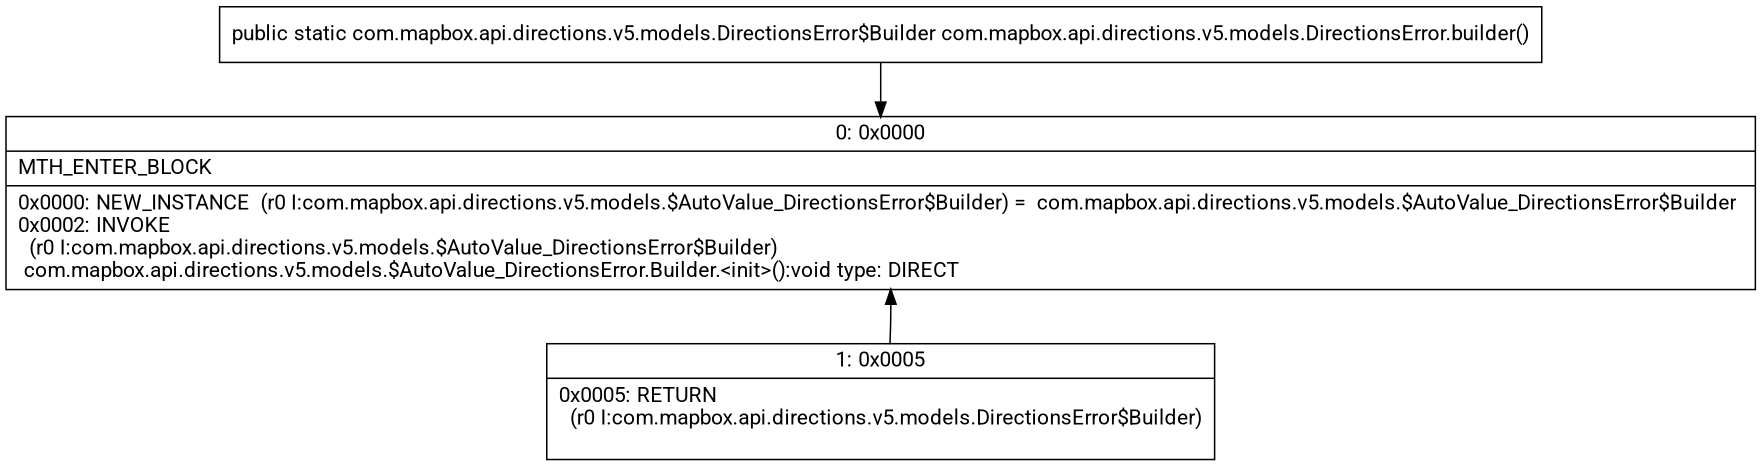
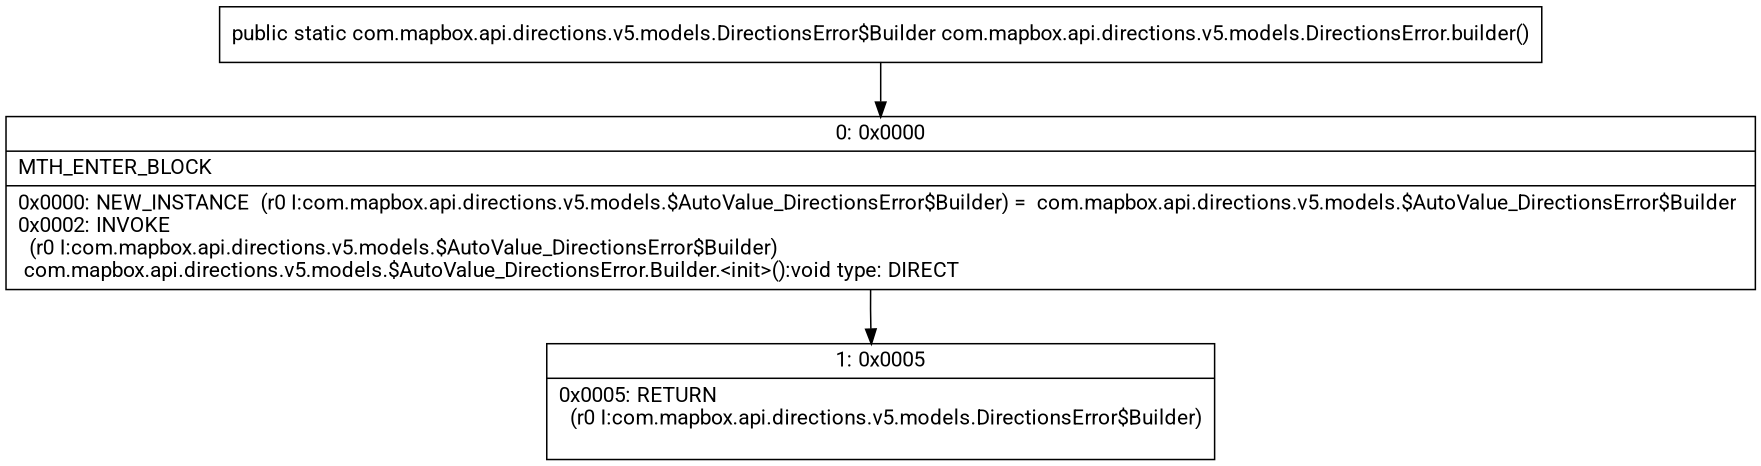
edge "1: 0x0005" -> "0: 0x0000": reversed
